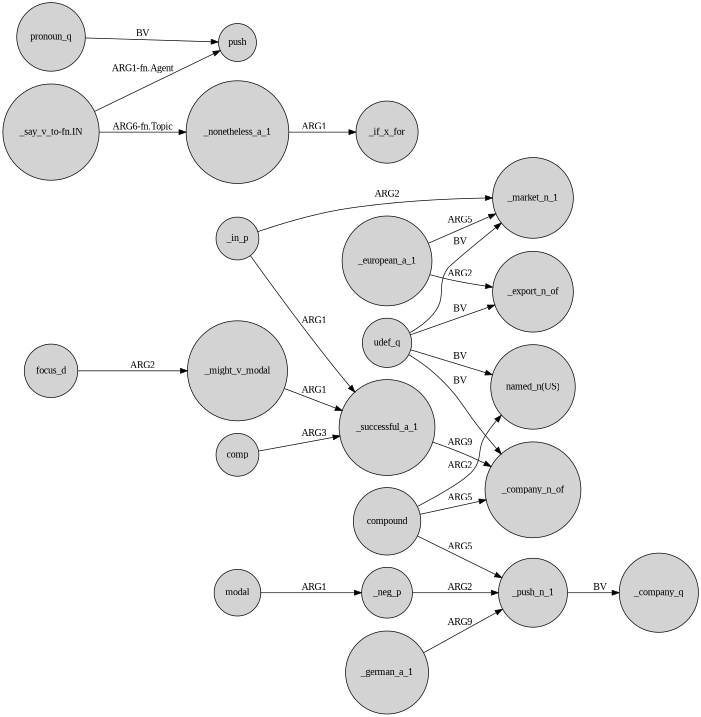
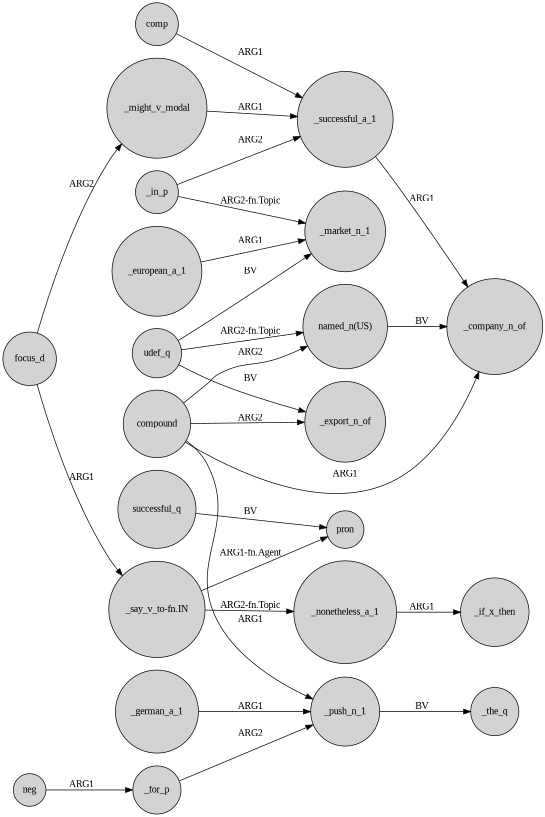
node "pronoun_q": label "pronoun_q" -> "successful_q"
node "push": label "push" -> "pron"
edge "_say_v_to-fn.IN" -> "_nonetheless_a_1": label "ARG6-fn.Topic" -> "ARG2-fn.Topic"
node "_if_x_for": label "_if_x_for" -> "_if_x_then"
edge "_in_p" -> "_market_n_1": label "ARG2" -> "ARG2-fn.Topic"
edge "_european_a_1" -> "_market_n_1": label "ARG5" -> "ARG1"
edge "_european_a_1" -> "_export_n_of": now "compound" -> "_export_n_of"
edge "_in_p" -> "_successful_a_1": label "ARG1" -> "ARG2"
edge "udef_q" -> "named_n(US)": label "BV" -> "ARG2-fn.Topic"
edge "udef_q" -> "_company_n_of": now "named_n(US)" -> "_company_n_of"
edge "comp" -> "_successful_a_1": label "ARG3" -> "ARG1"
edge "_successful_a_1" -> "_company_n_of": label "ARG9" -> "ARG1"
edge "focus_d" -> "_say_v_to-fn.IN": added, label "ARG1"
edge "compound" -> "_company_n_of": label "ARG5" -> "ARG1"
edge "compound" -> "_push_n_1": label "ARG5" -> "ARG1"
node "modal": label "modal" -> "neg"
node "_neg_p": label "_neg_p" -> "_for_p"
node "_company_q": label "_company_q" -> "_the_q"
edge "_german_a_1" -> "_push_n_1": label "ARG9" -> "ARG1"
